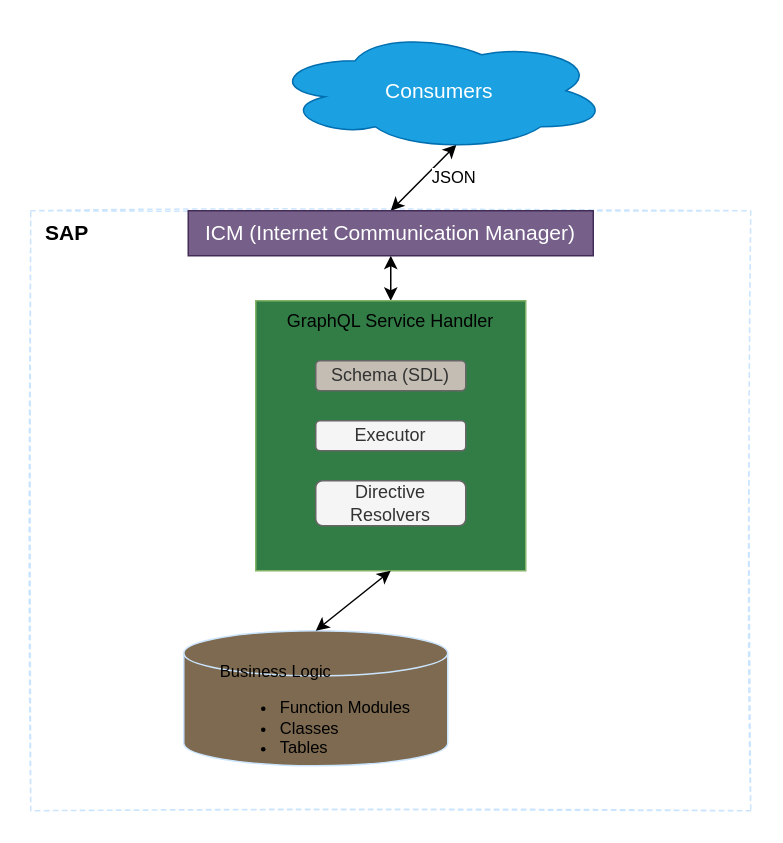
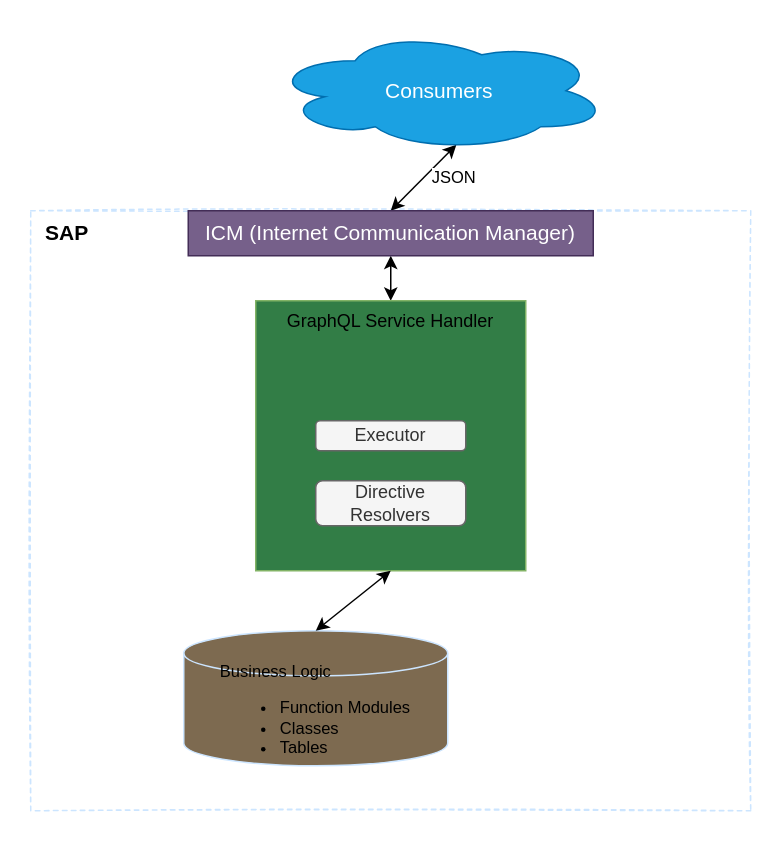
node "Schema (SDL)": removed
